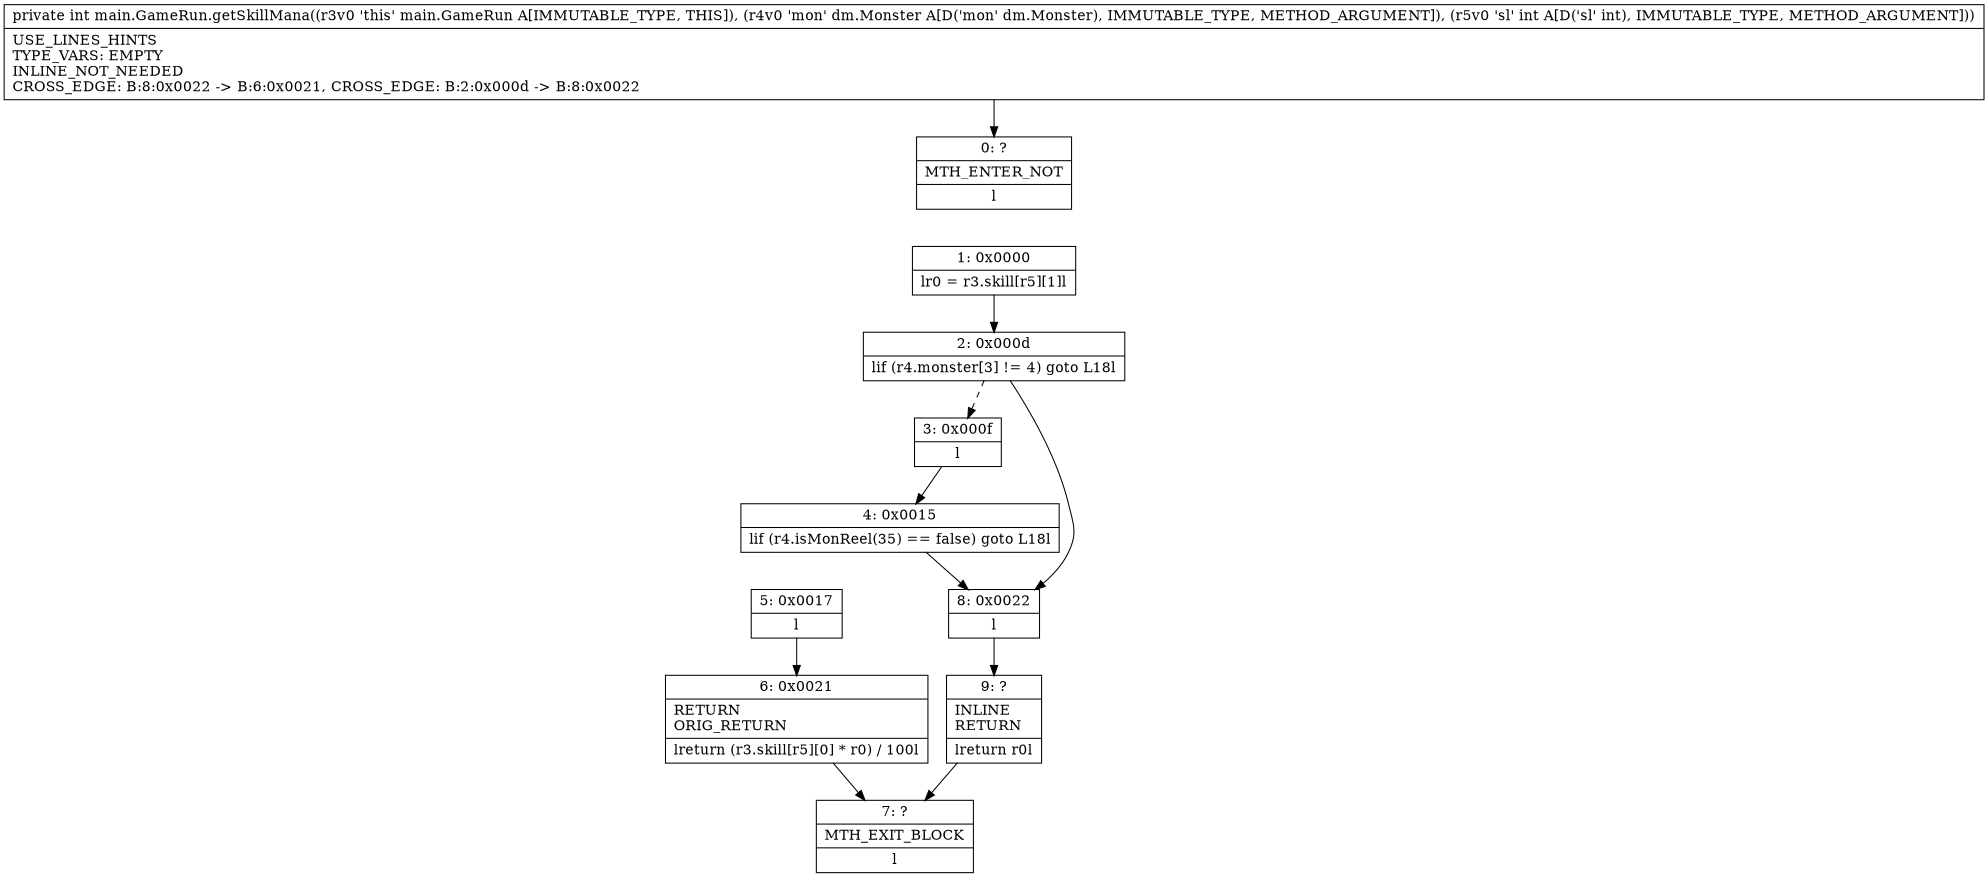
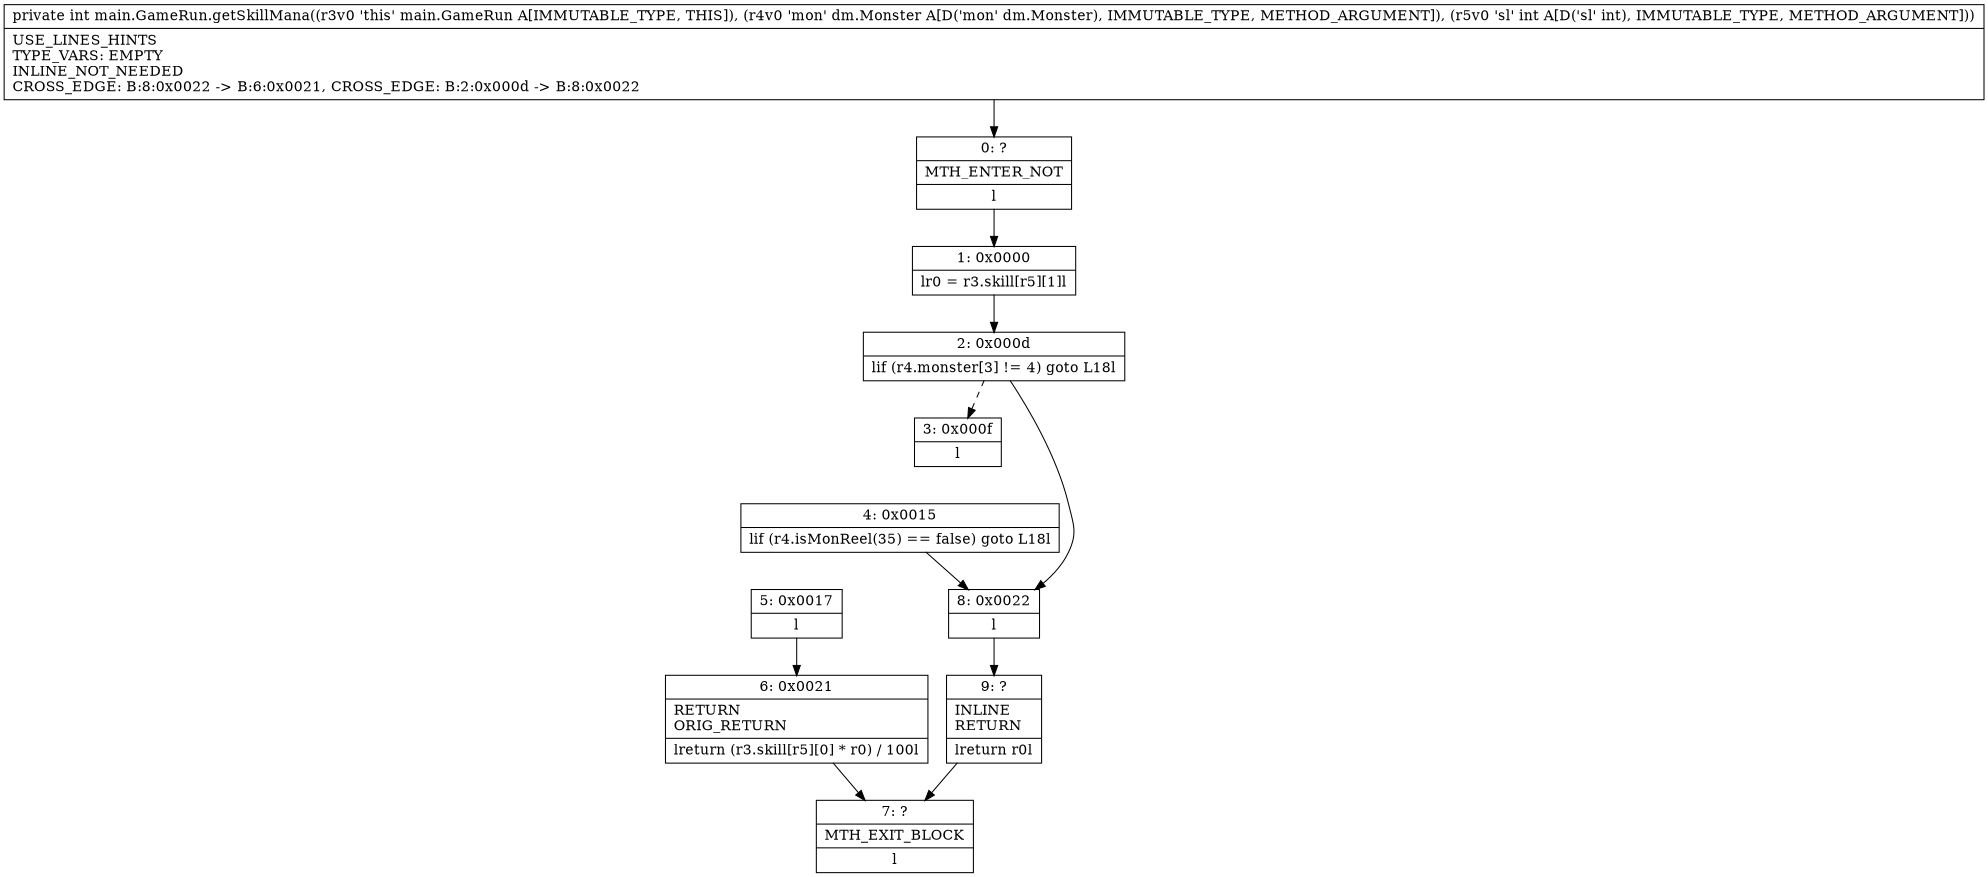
edge "0: ?" -> "1: 0x0000": added
edge "3: 0x000f" -> "4: 0x0015": removed
